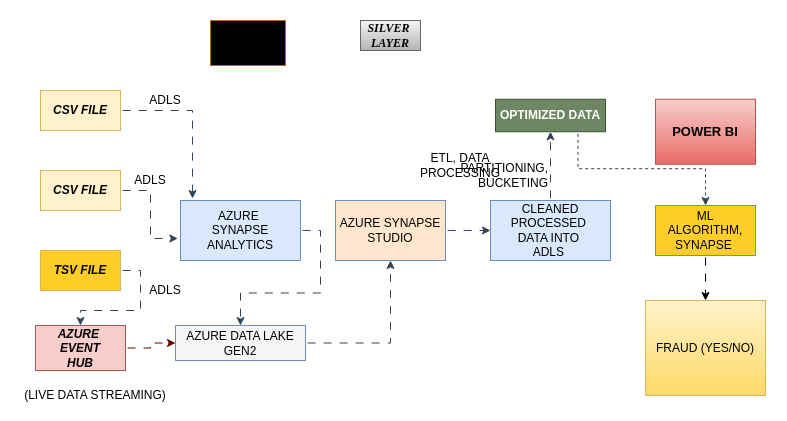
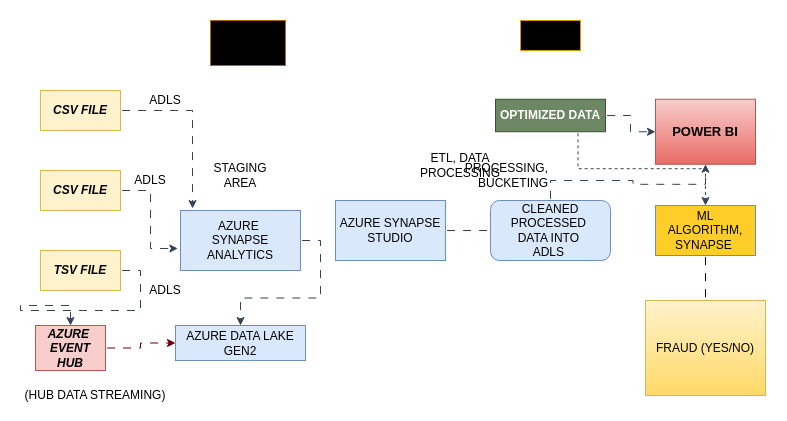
node "SILVER LAYER": removed
node "GOLD LAYER": added
edge "OPTIMIZED DATA" -> "POWER BI": added
edge "CLEANED PROCESSED DATA INTO ADLS" -> "OPTIMIZED DATA": now "CLEANED PROCESSED DATA INTO ADLS" -> "POWER BI"
node "STAGING AREA": added
node "PARTITIONING, BUCKETING": label "PARTITIONING, BUCKETING" -> "PROCESSING, BUCKETING"
node "AZURE SYNAPSE ANALYTICS": moved (241, 231) -> (241, 241)
node "AZURE SYNAPSE STUDIO": fillcolor #ffe6cc -> #dae8fc
edge "AZURE SYNAPSE STUDIO" -> "CLEANED PROCESSED DATA INTO ADLS": arrowhead classic -> none
node "CLEANED PROCESSED DATA INTO ADLS": shape rectangle -> rounded rectangle
node "TSV FILE": fillcolor #ffcd28 -> #fff2cc
edge "ML ALGORITHM, SYNAPSE" -> "FRAUD (YES/NO)": arrowhead classic -> none
node "AZURE DATA LAKE GEN2": fillcolor #f5f5f5 -> #dae8fc
edge "AZURE DATA LAKE GEN2" -> "AZURE SYNAPSE STUDIO": removed
node "AZURE EVENT HUB": size 90x45 -> 70x45
node "(LIVE DATA STREAMING)": label "(LIVE DATA STREAMING)" -> "(HUB DATA STREAMING)"
